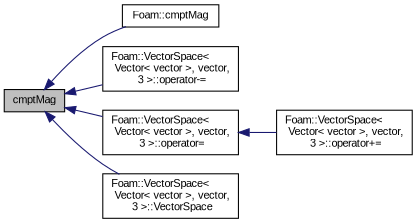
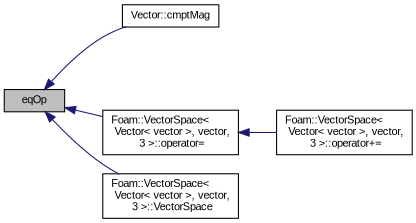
node "Foam::cmptMag": label "Foam::cmptMag" -> "Vector::cmptMag"
node "Foam::VectorSpace< Vector< vector >, vector, 3 >::operator-=": removed
node "cmptMag": label "cmptMag" -> "eqOp"
